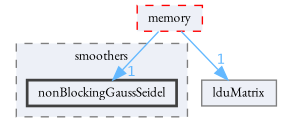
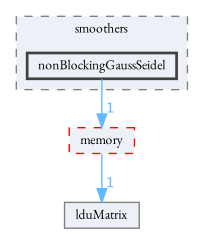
edge "memory" -> "nonBlockingGaussSeidel": reversed
